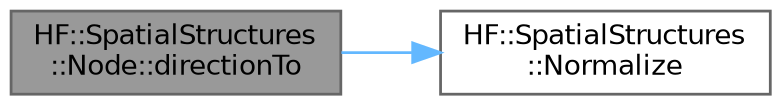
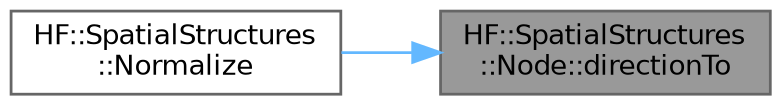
edge "HF::SpatialStructures ::Node::directionTo" -> "HF::SpatialStructures ::Normalize": reversed
